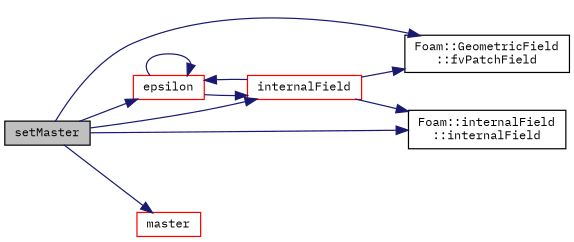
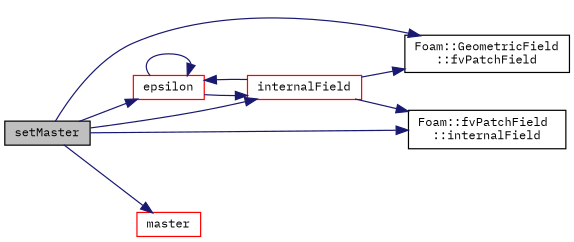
node "Foam::internalField ::internalField": label "Foam::internalField ::internalField" -> "Foam::fvPatchField ::internalField"
